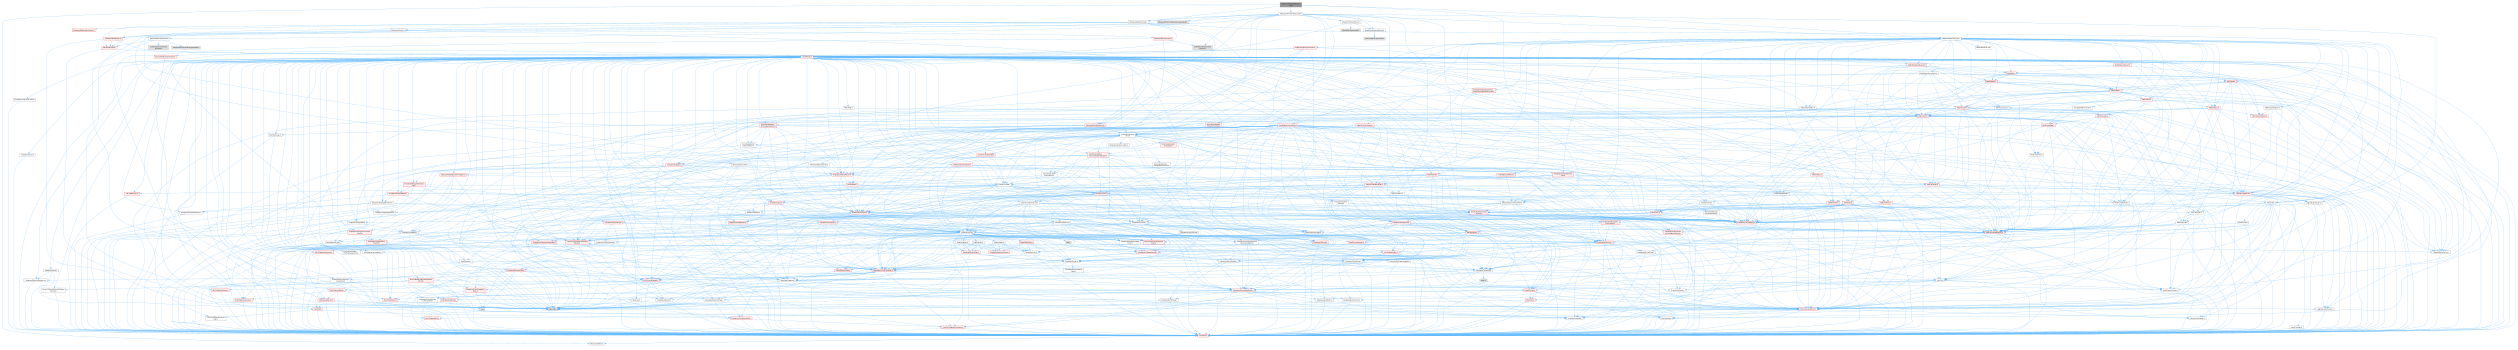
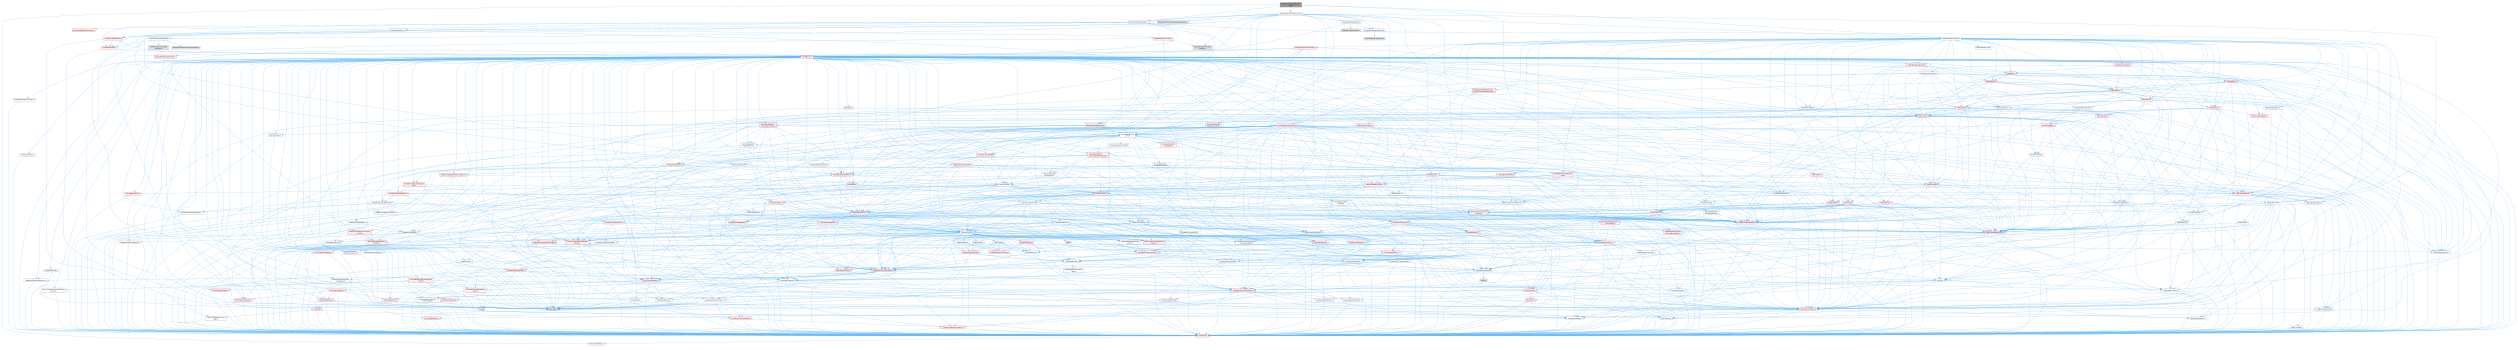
node "Templates/RemoveExtent.h": added
